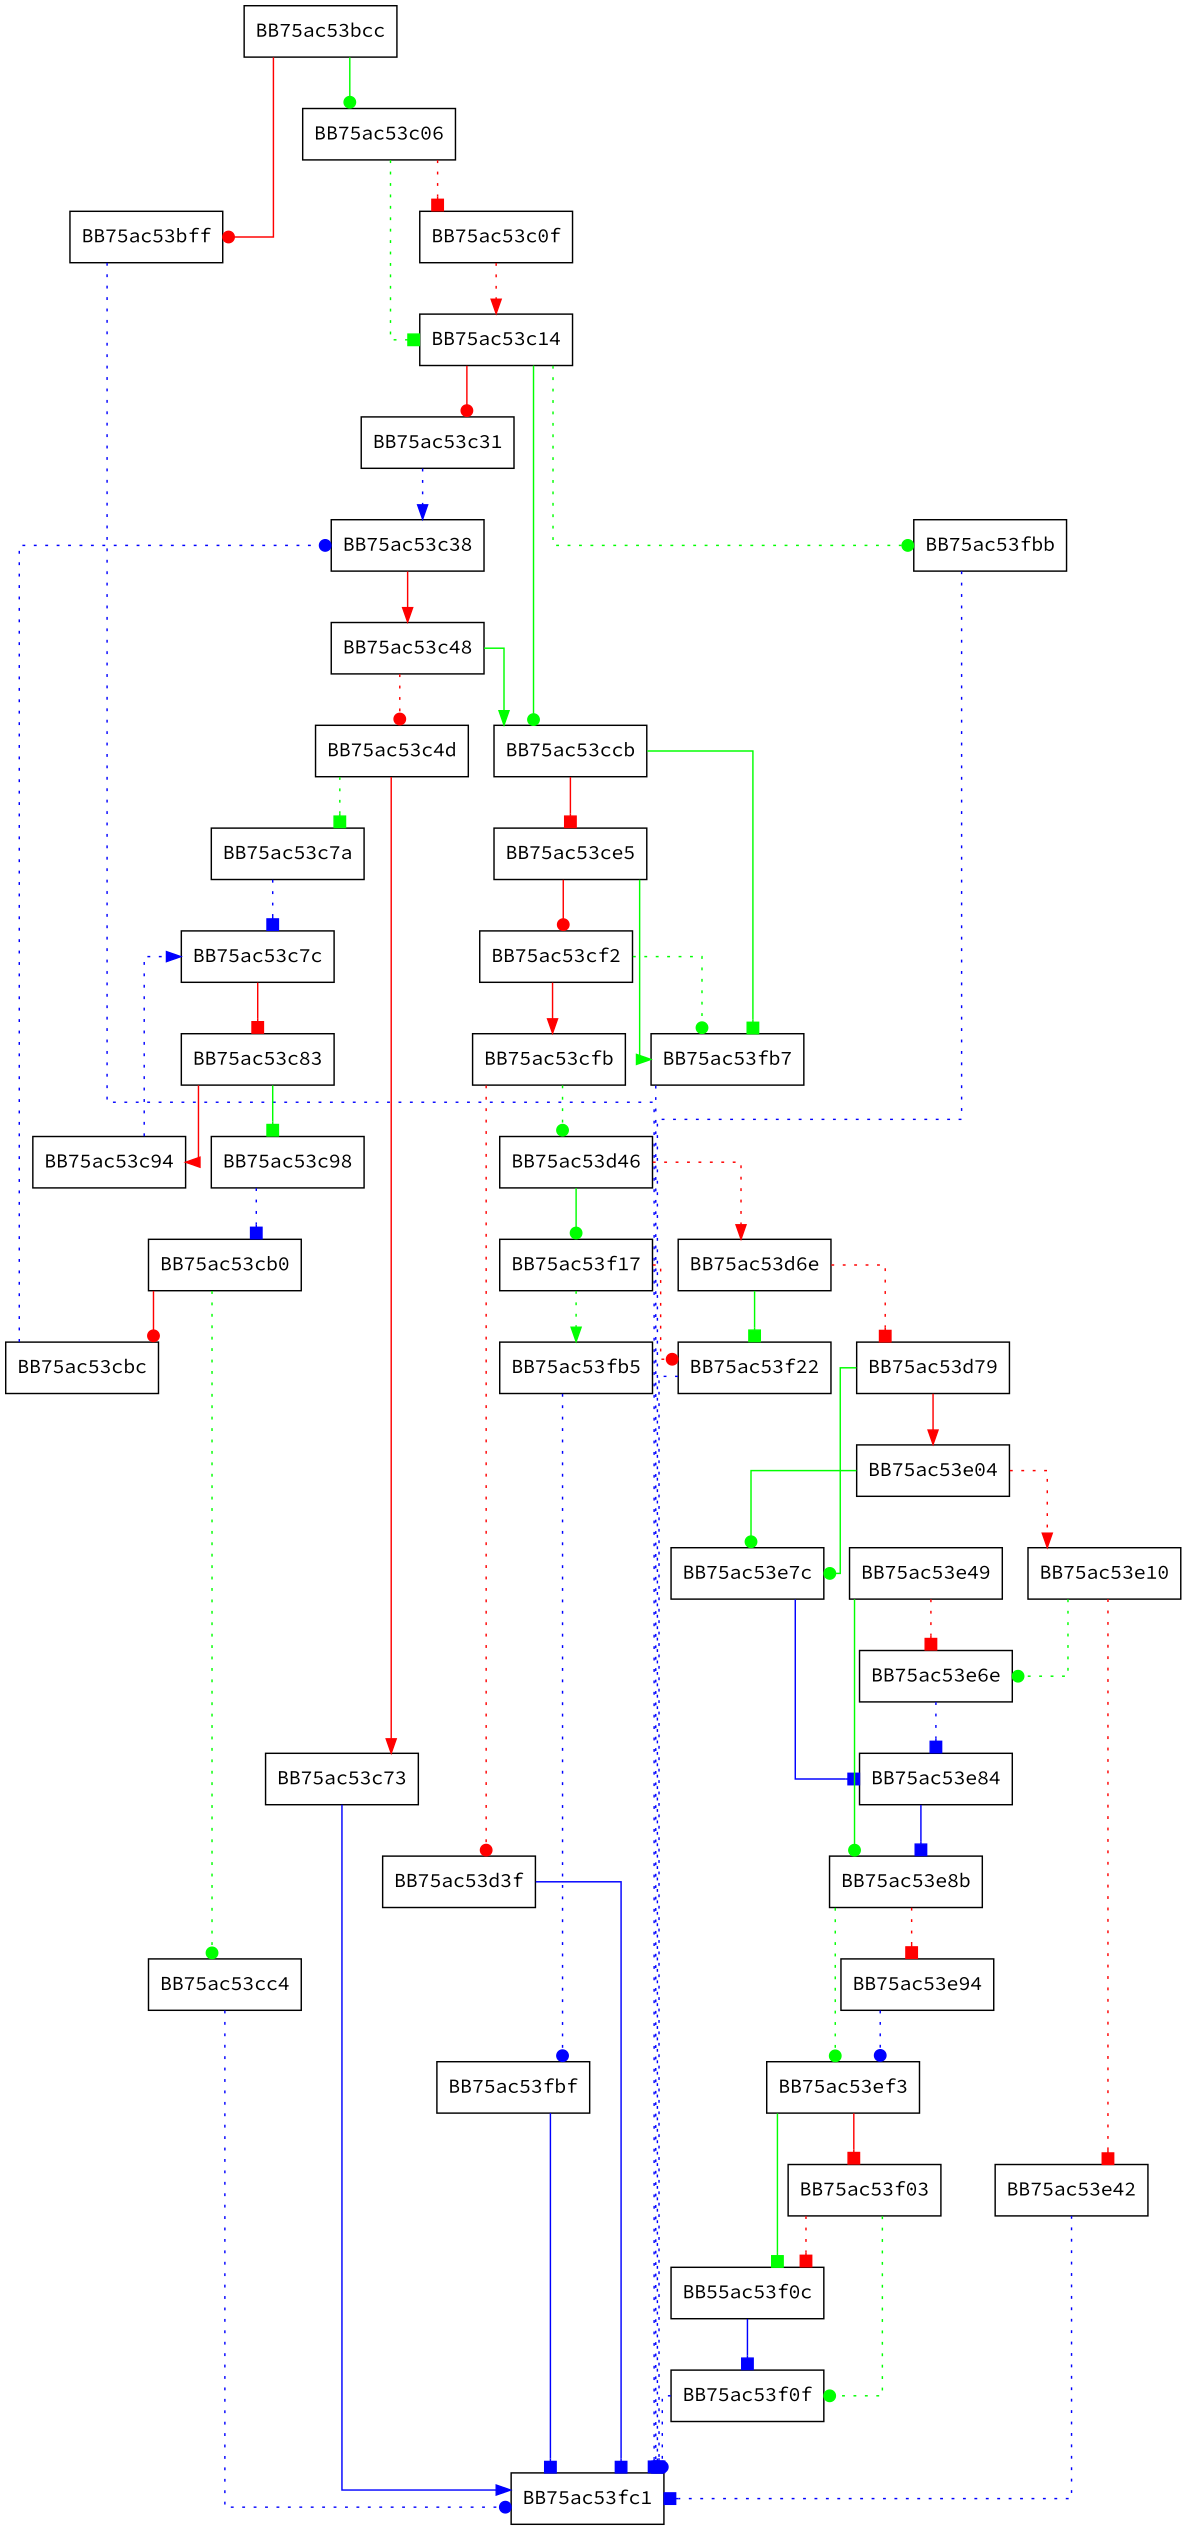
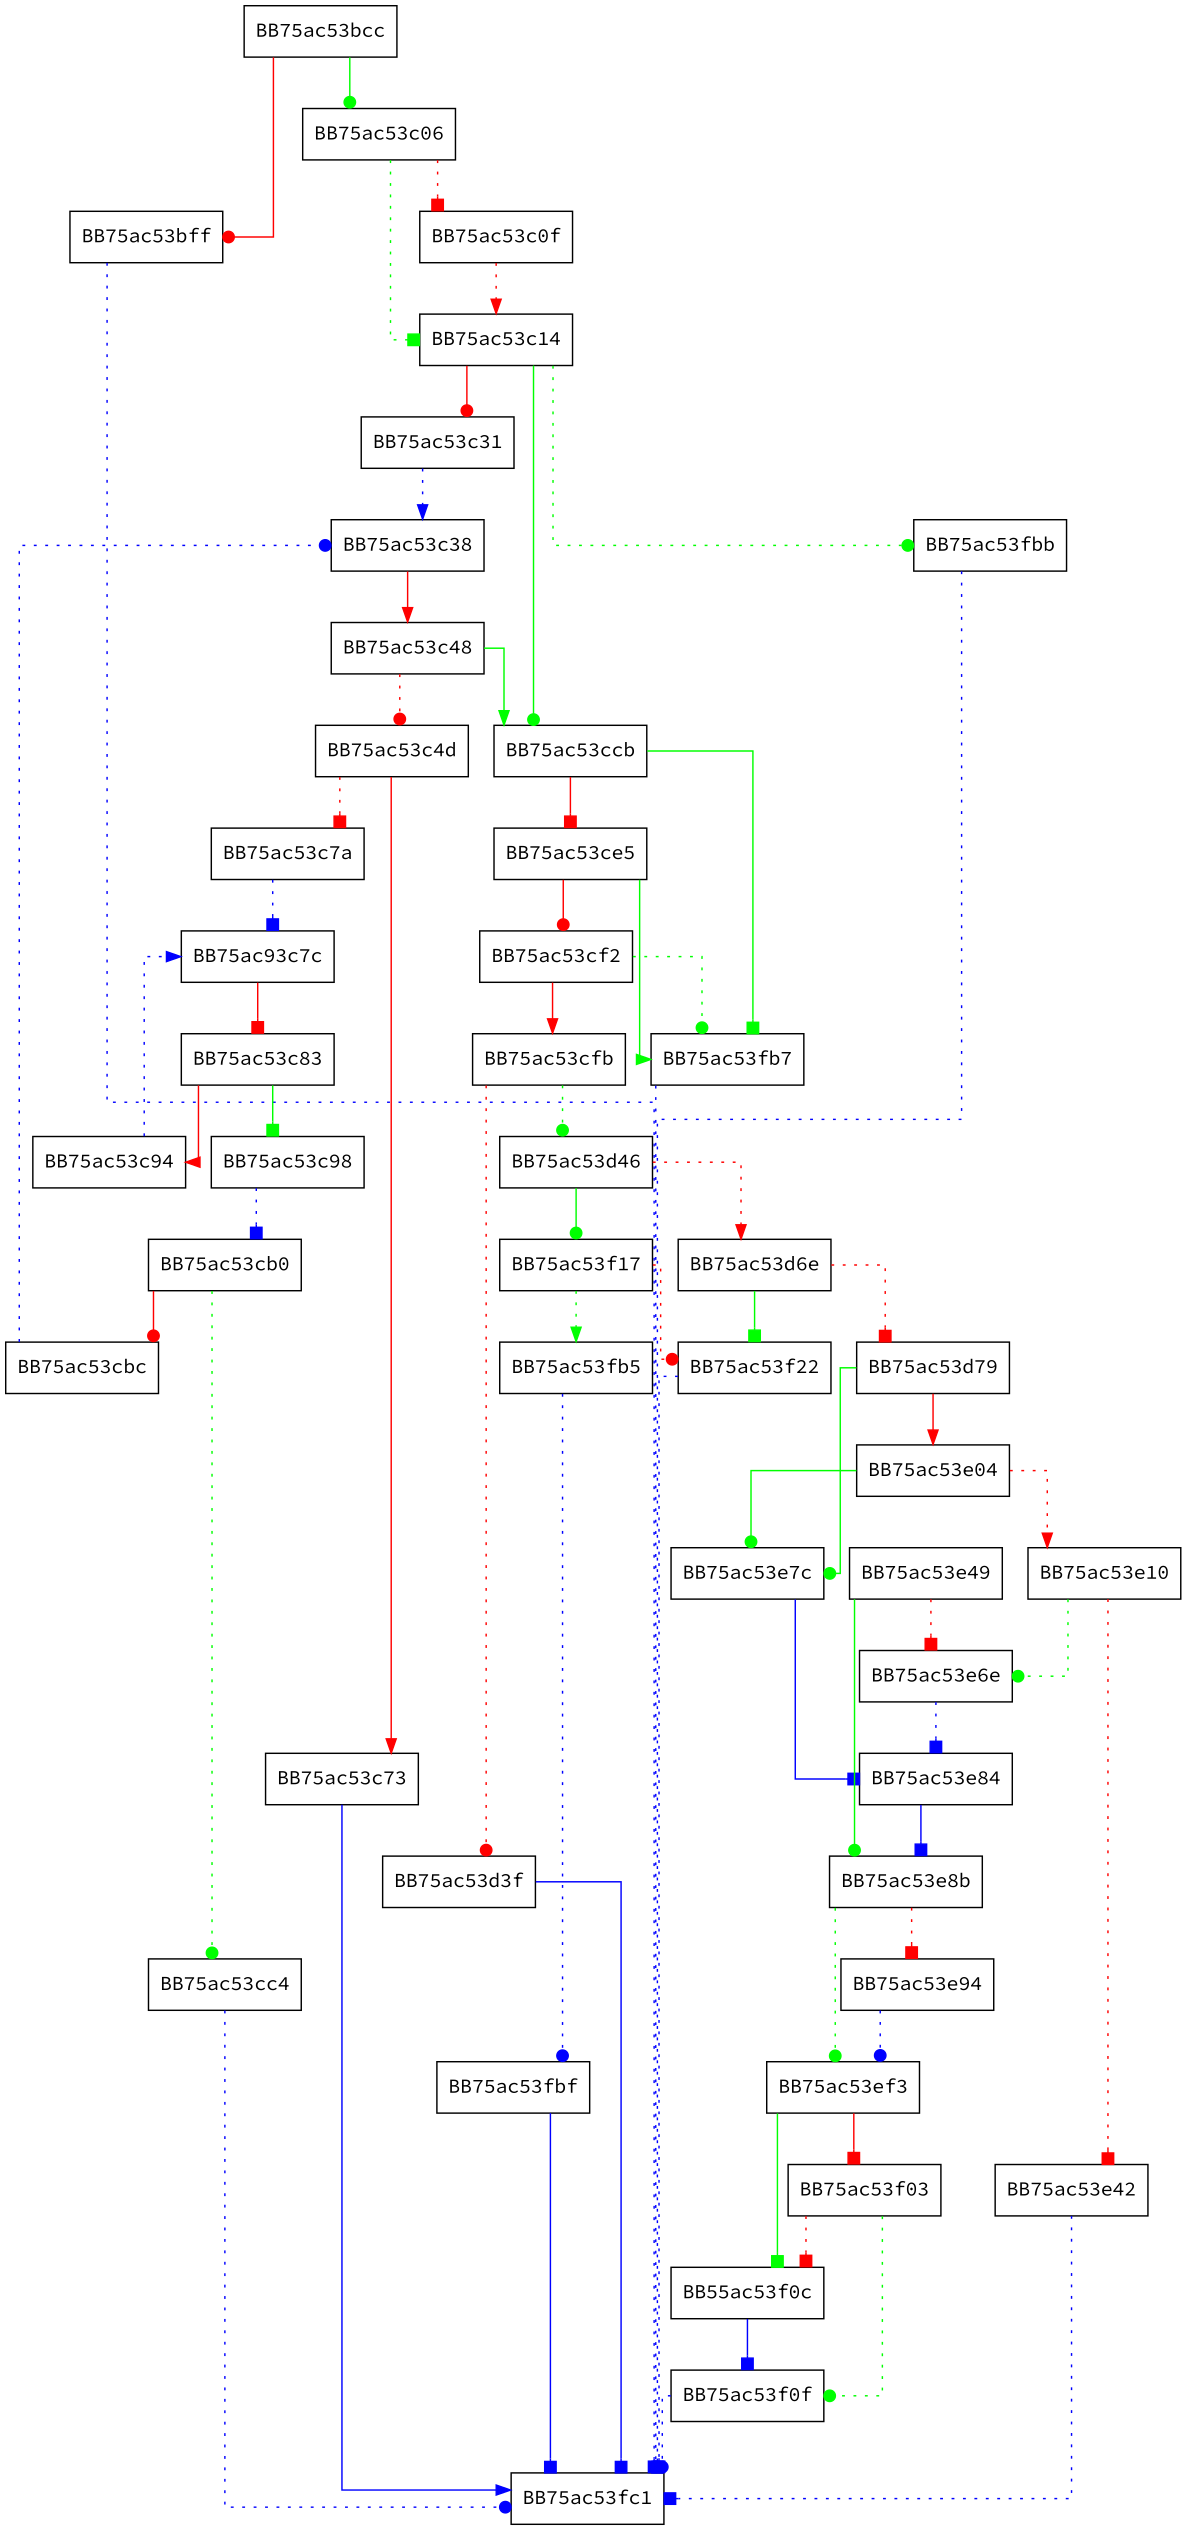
edge "BB75ac53c4d" -> "BB75ac53c7a": color green -> red
node "BB75ac53c7c": label "BB75ac53c7c" -> "BB75ac93c7c"
